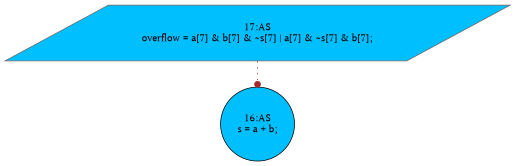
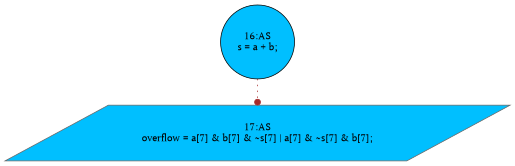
edge "17:AS overflow = a[7] & b[7] & ~s[7] | a[7] & ~s[7] & b[7];" -> "16:AS s = a + b;": reversed
